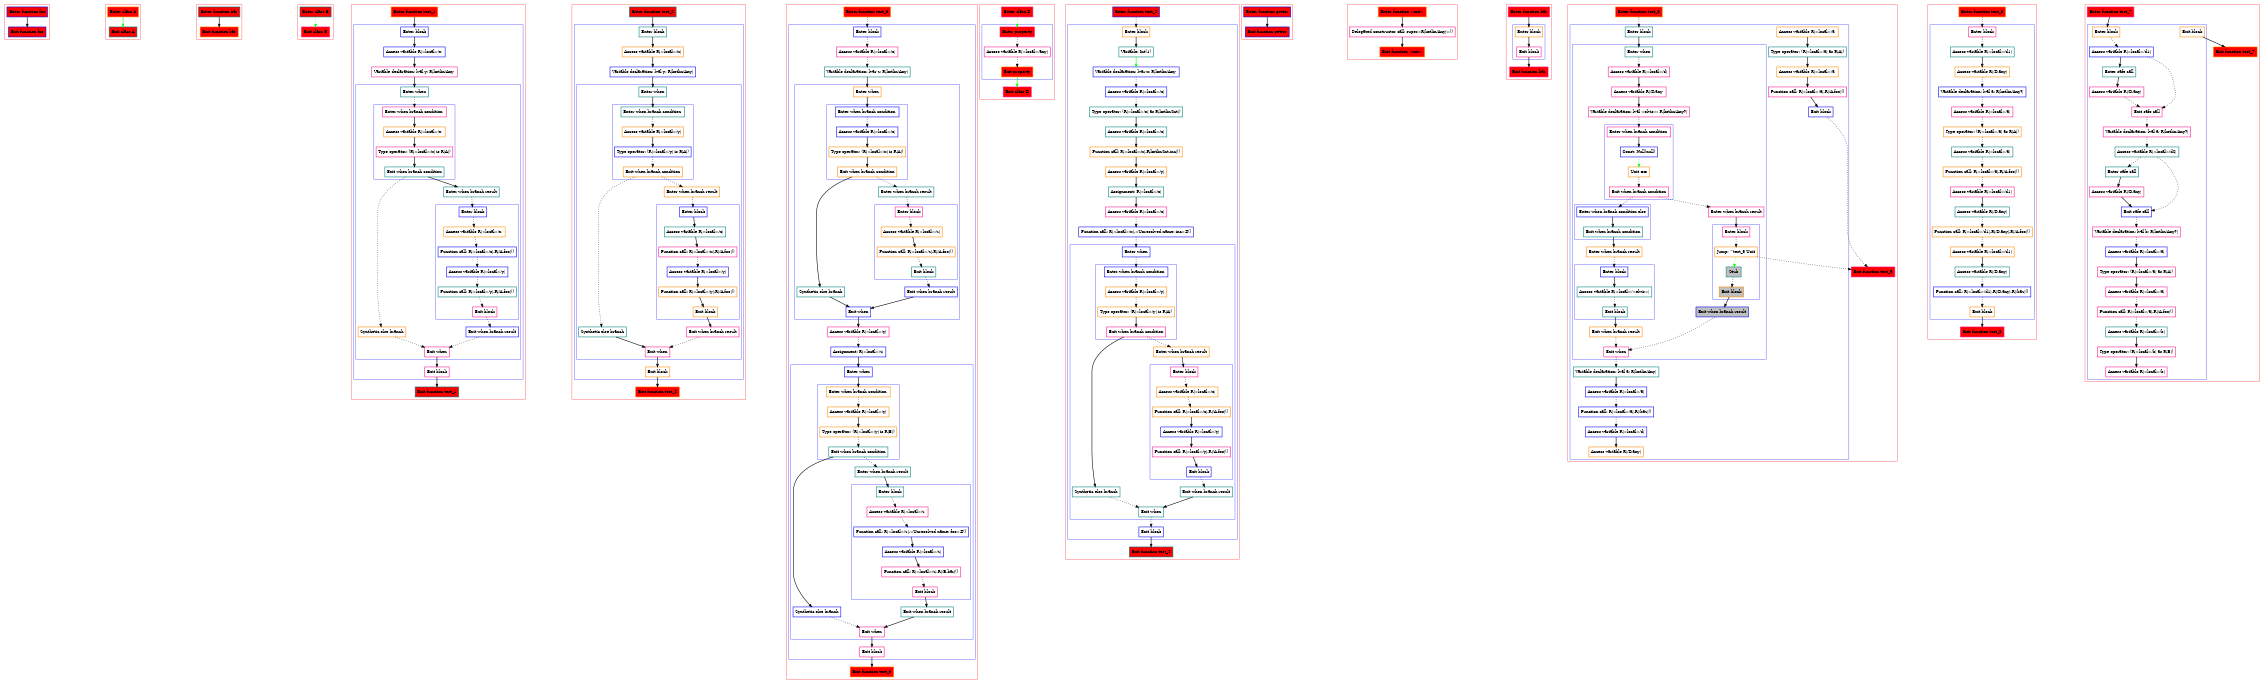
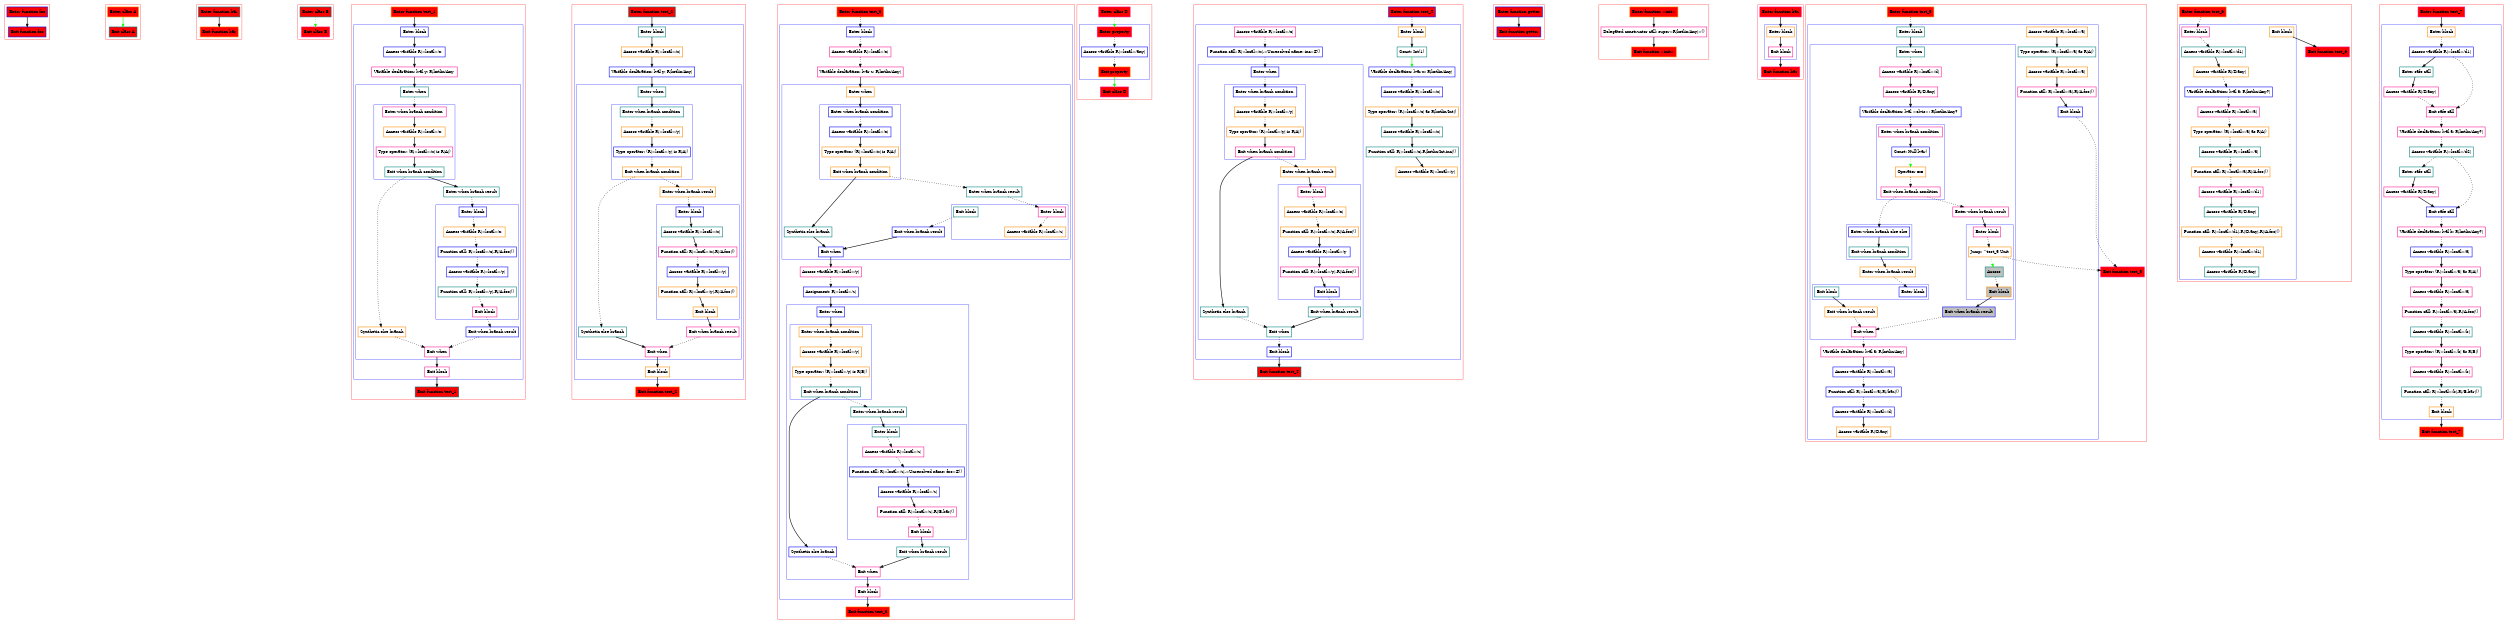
node "Access variable R|<local>/any|": color deeppink -> blue
node "Variable: Int(1)": label "Variable: Int(1)" -> "Const: Int(1)"
node "Variable declaration: lvar z: R|kotlin/Any|": color teal -> deeppink
node "Type operator: (R|<local>/x| as R|kotlin/Int|)": color teal -> darkorange
node "Variable declaration: lval <elvis>: R|kotlin/Any?|": color deeppink -> blue
node "Function call: R|<local>/x|.R|kotlin/Int.inc|()": color darkorange -> teal
node "Const: Null(null)": label "Const: Null(null)" -> "Const: Null(lvar)"
node "Unit ==": label "Unit ==" -> "Operator =="
node "Assignment: R|<local>/x|": removed
node "Enter when branch condition else": label "Enter when branch condition else" -> "Enter when branch else else"
node "Function call: R|<local>/z|.R|/A.foo|()": removed
node "Stub": label "Stub" -> "Access"
node "Access variable R|<local>/<elvis>|": removed
node "Function call: R|<local>/d1|.R|/D.any|.R|/baz|()": removed
node "Variable declaration: lval a: R|kotlin/Any|": color teal -> deeppink
node "Function call: R|<local>/b|.R|/B.bar|()": added
